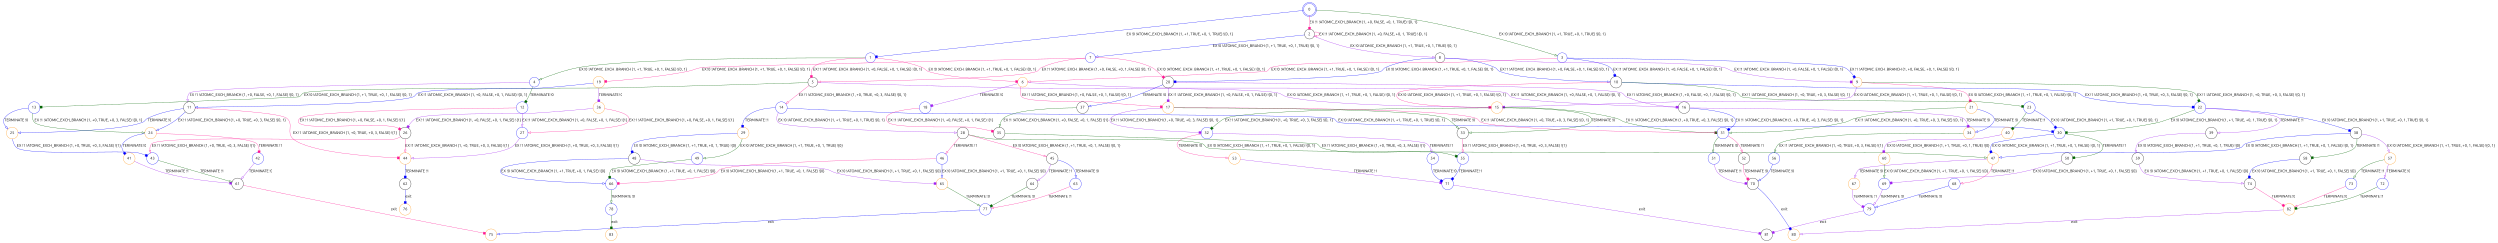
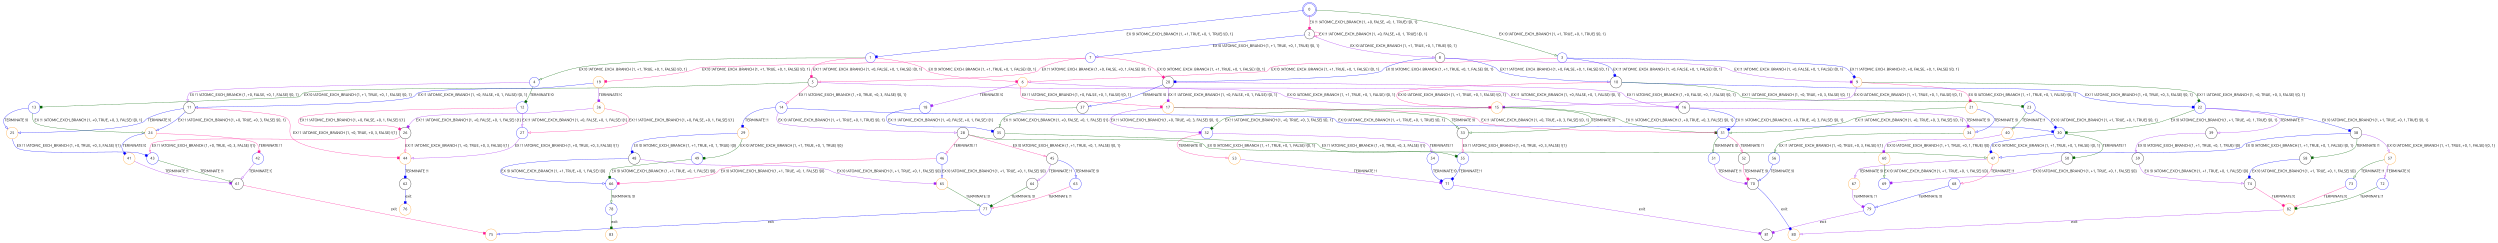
edge "23" -> "40": arrowhead box -> onormal
edge "18" -> "35": color deeppink -> blue
edge "29" -> "49": arrowhead onormal -> box
edge "69" -> "79": removed, label "TERMINATE !0"
